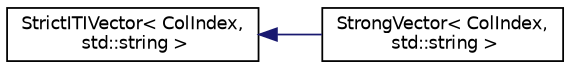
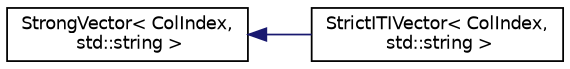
edge "StrongVector< ColIndex, std::string >" -> "StrictITIVector< ColIndex, std::string >": reversed
